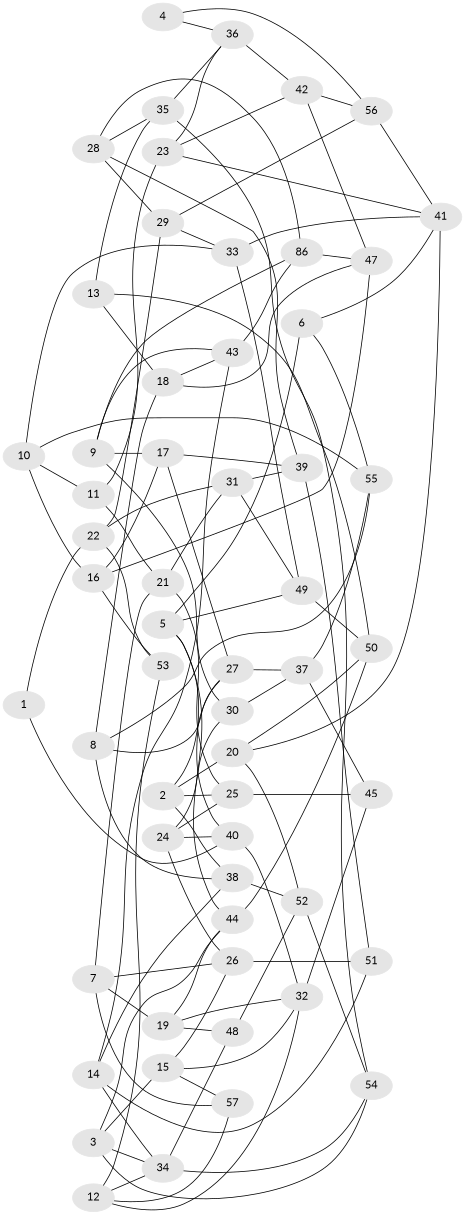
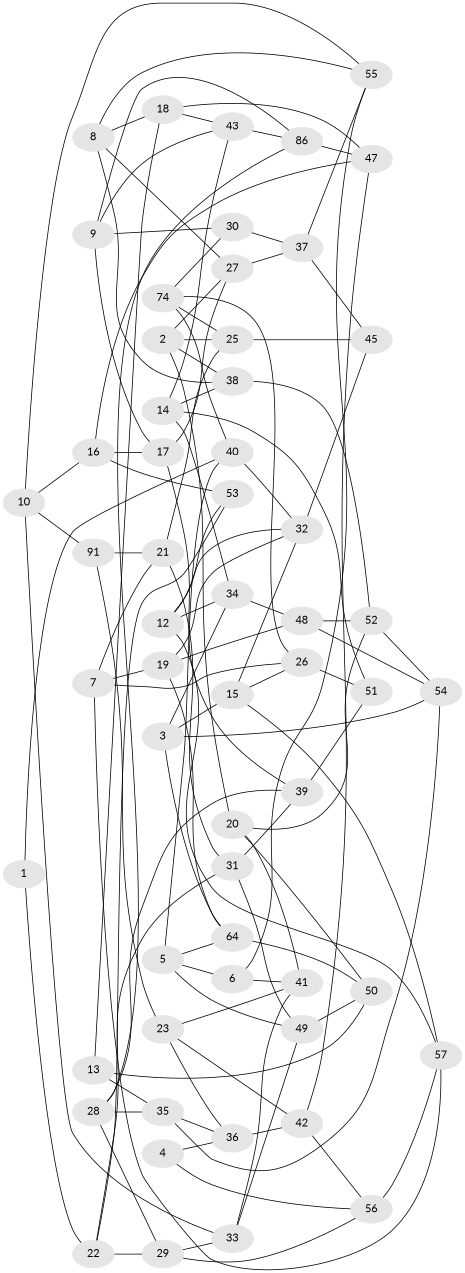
edge "56" -- "41": now "56" -- "57"
node "11": label "11" -> "91"
node "24": label "24" -> "74"
node "44": label "44" -> "64"
edge "54" -- "34": now "54" -- "48"
